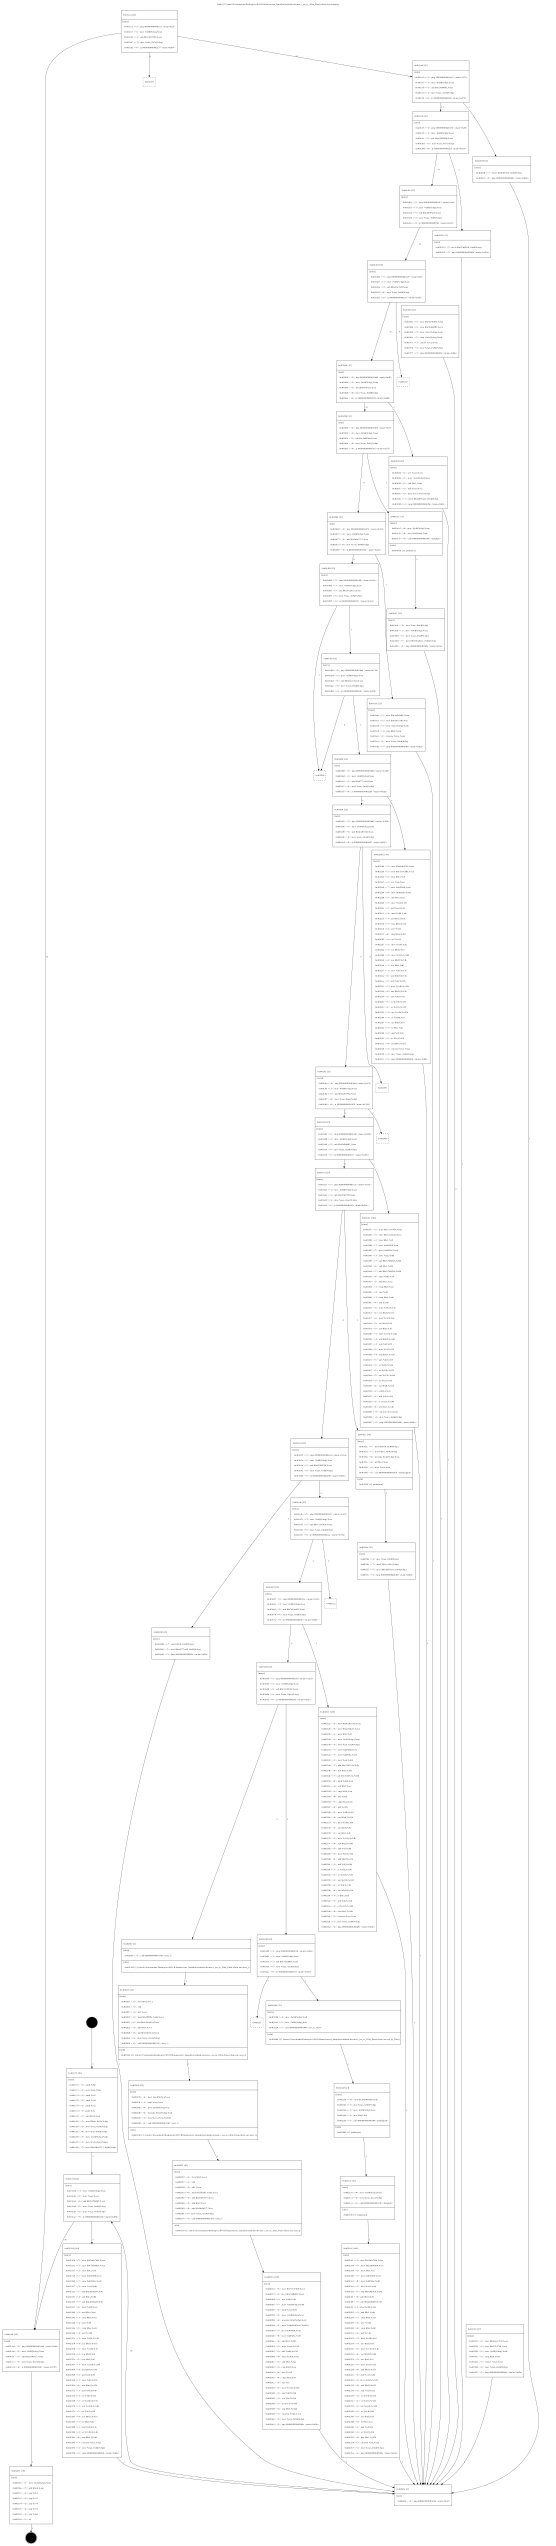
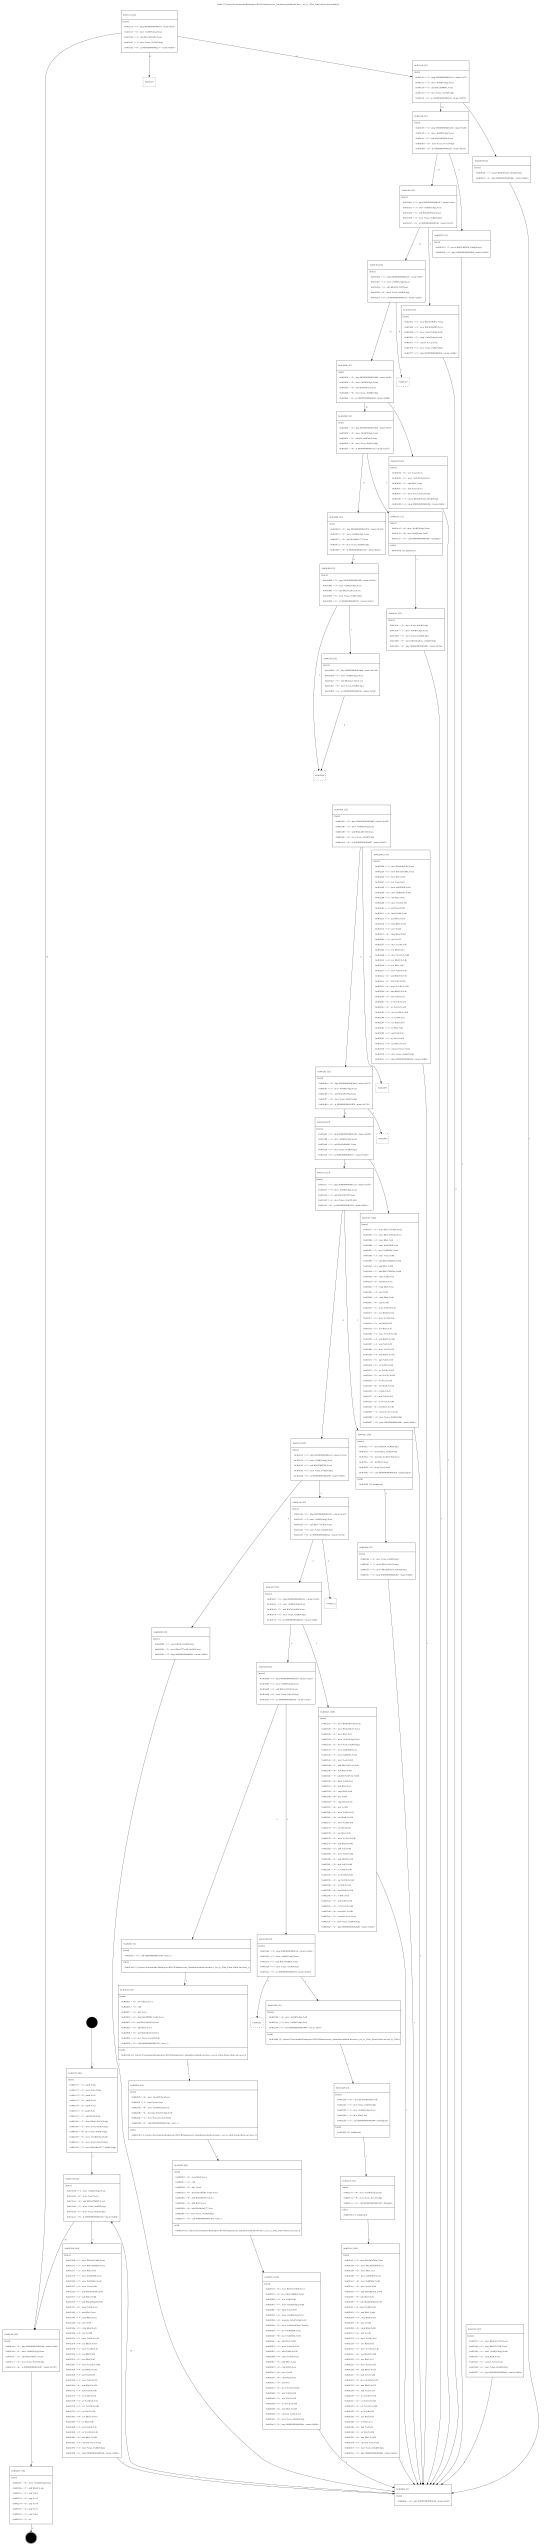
edge "0x401d0c [22]" -> "0x401f61 [27]": added, label "2"
node "0x401ebc [27]": removed
node "0x401db8 [25]": removed
